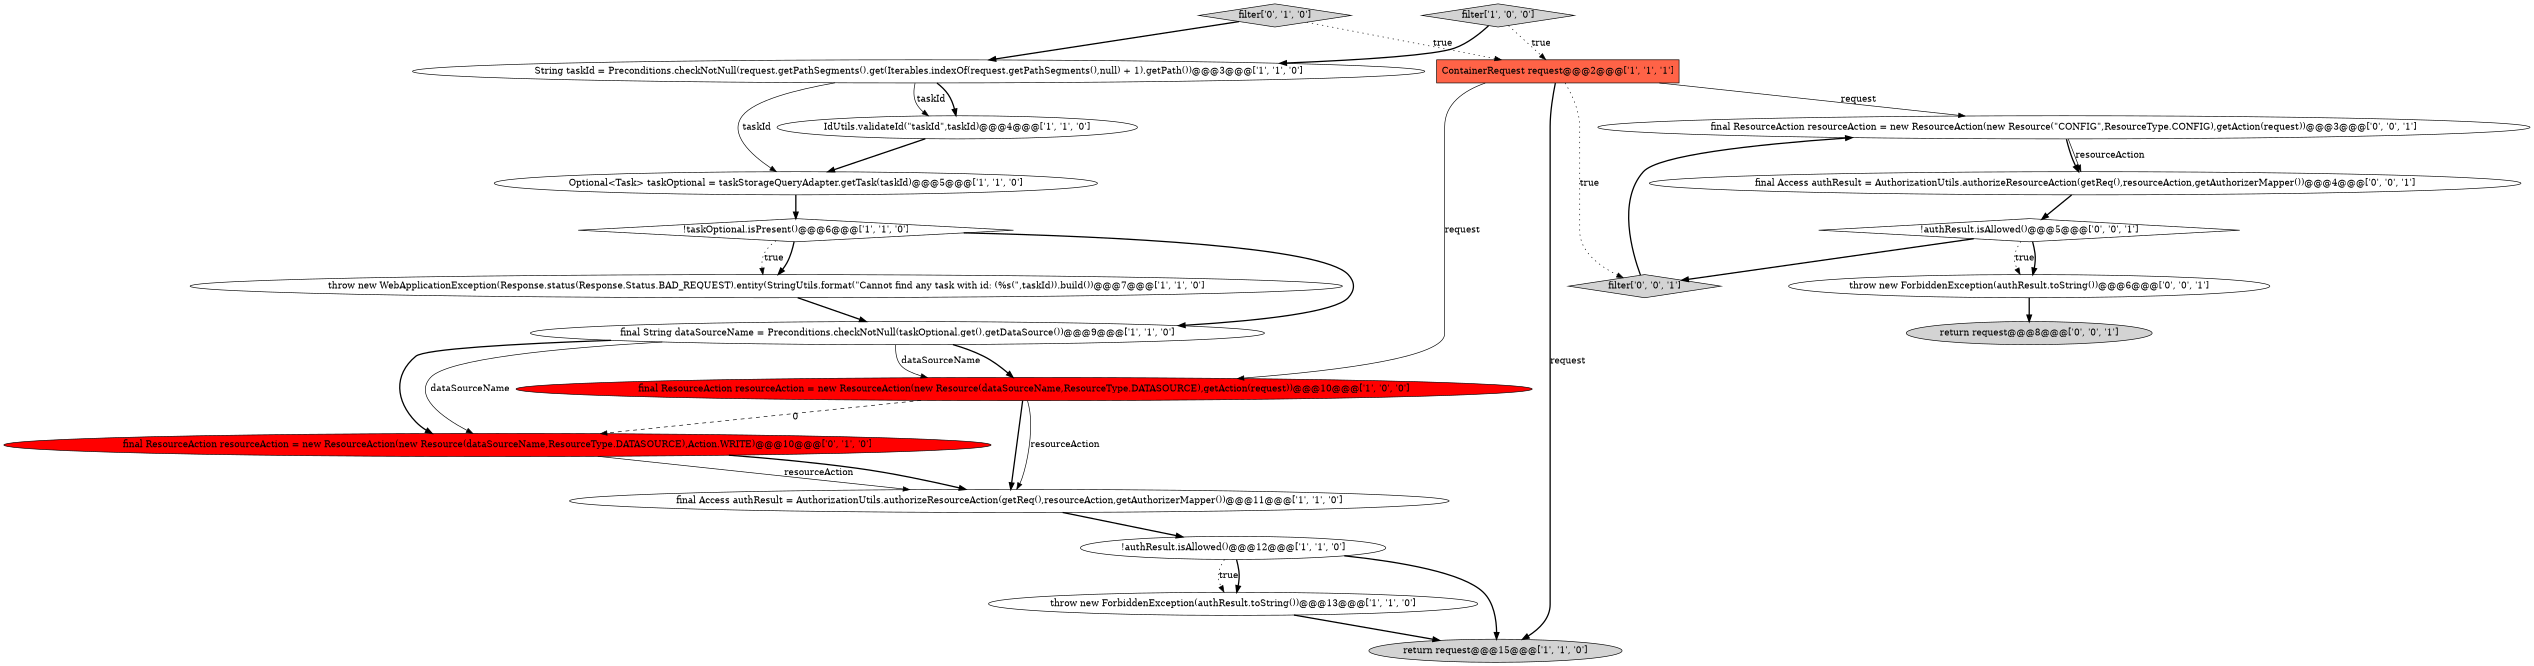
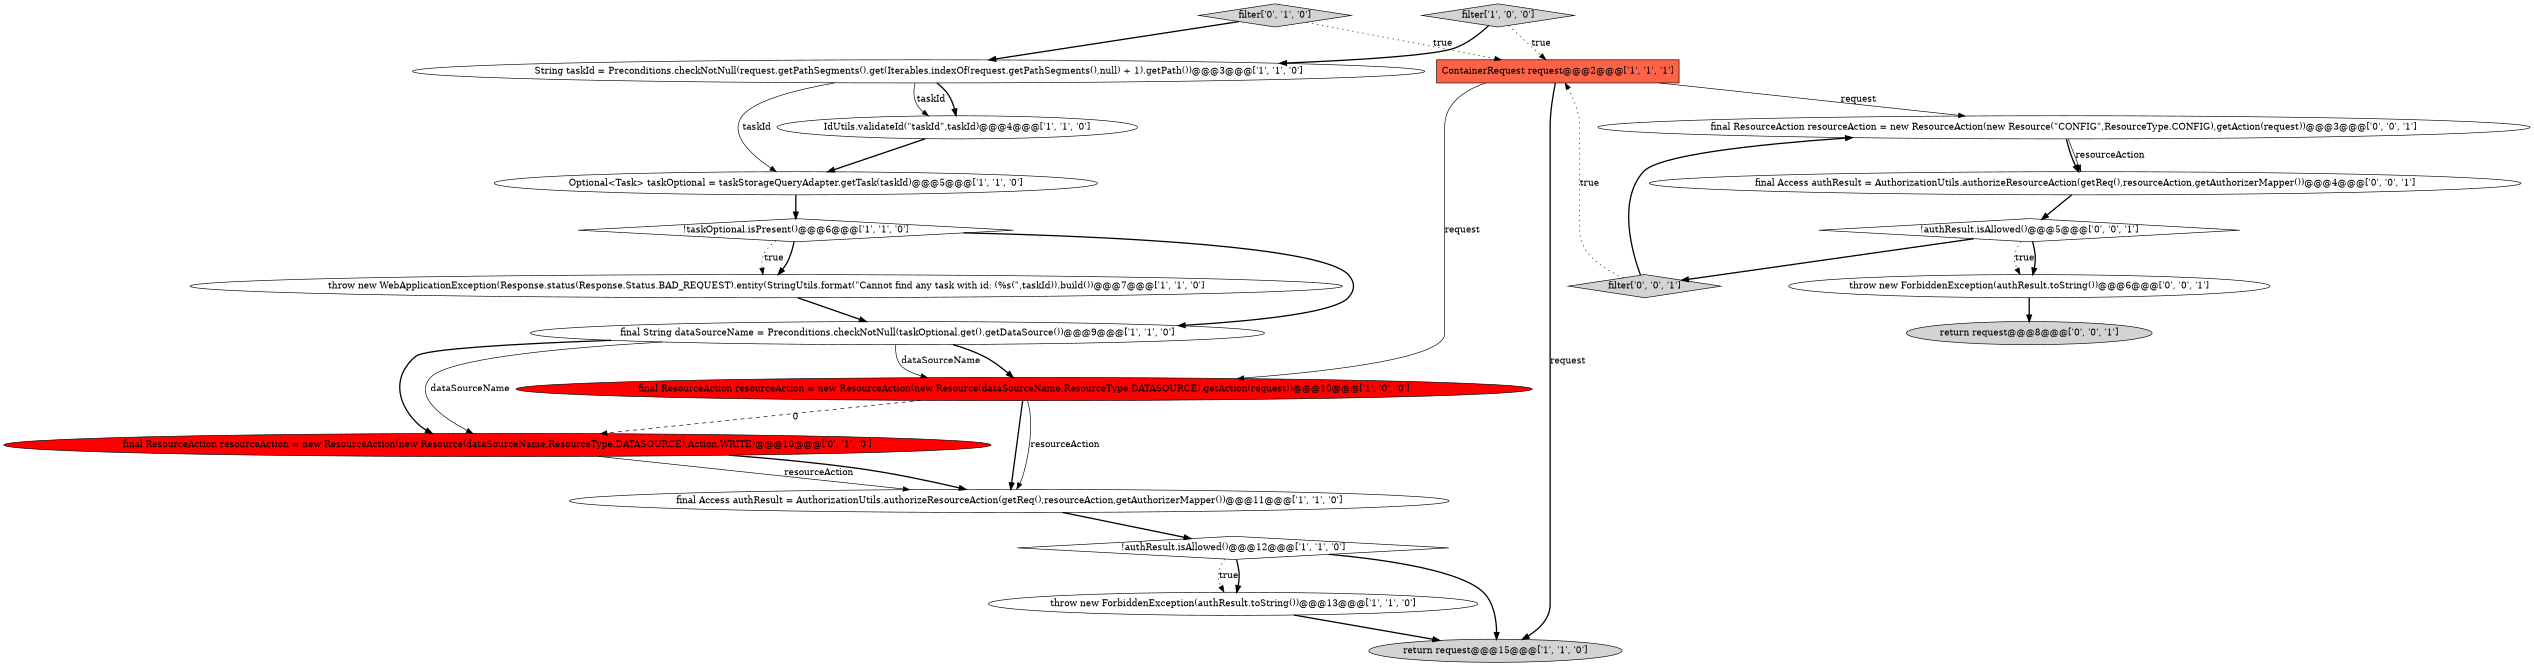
edge "ContainerRequest request@@@2@@@['1', '1', '1']" -> "filter['0', '0', '1']": reversed
node "!authResult.isAllowed()@@@12@@@['1', '1', '0']": shape ellipse -> diamond
